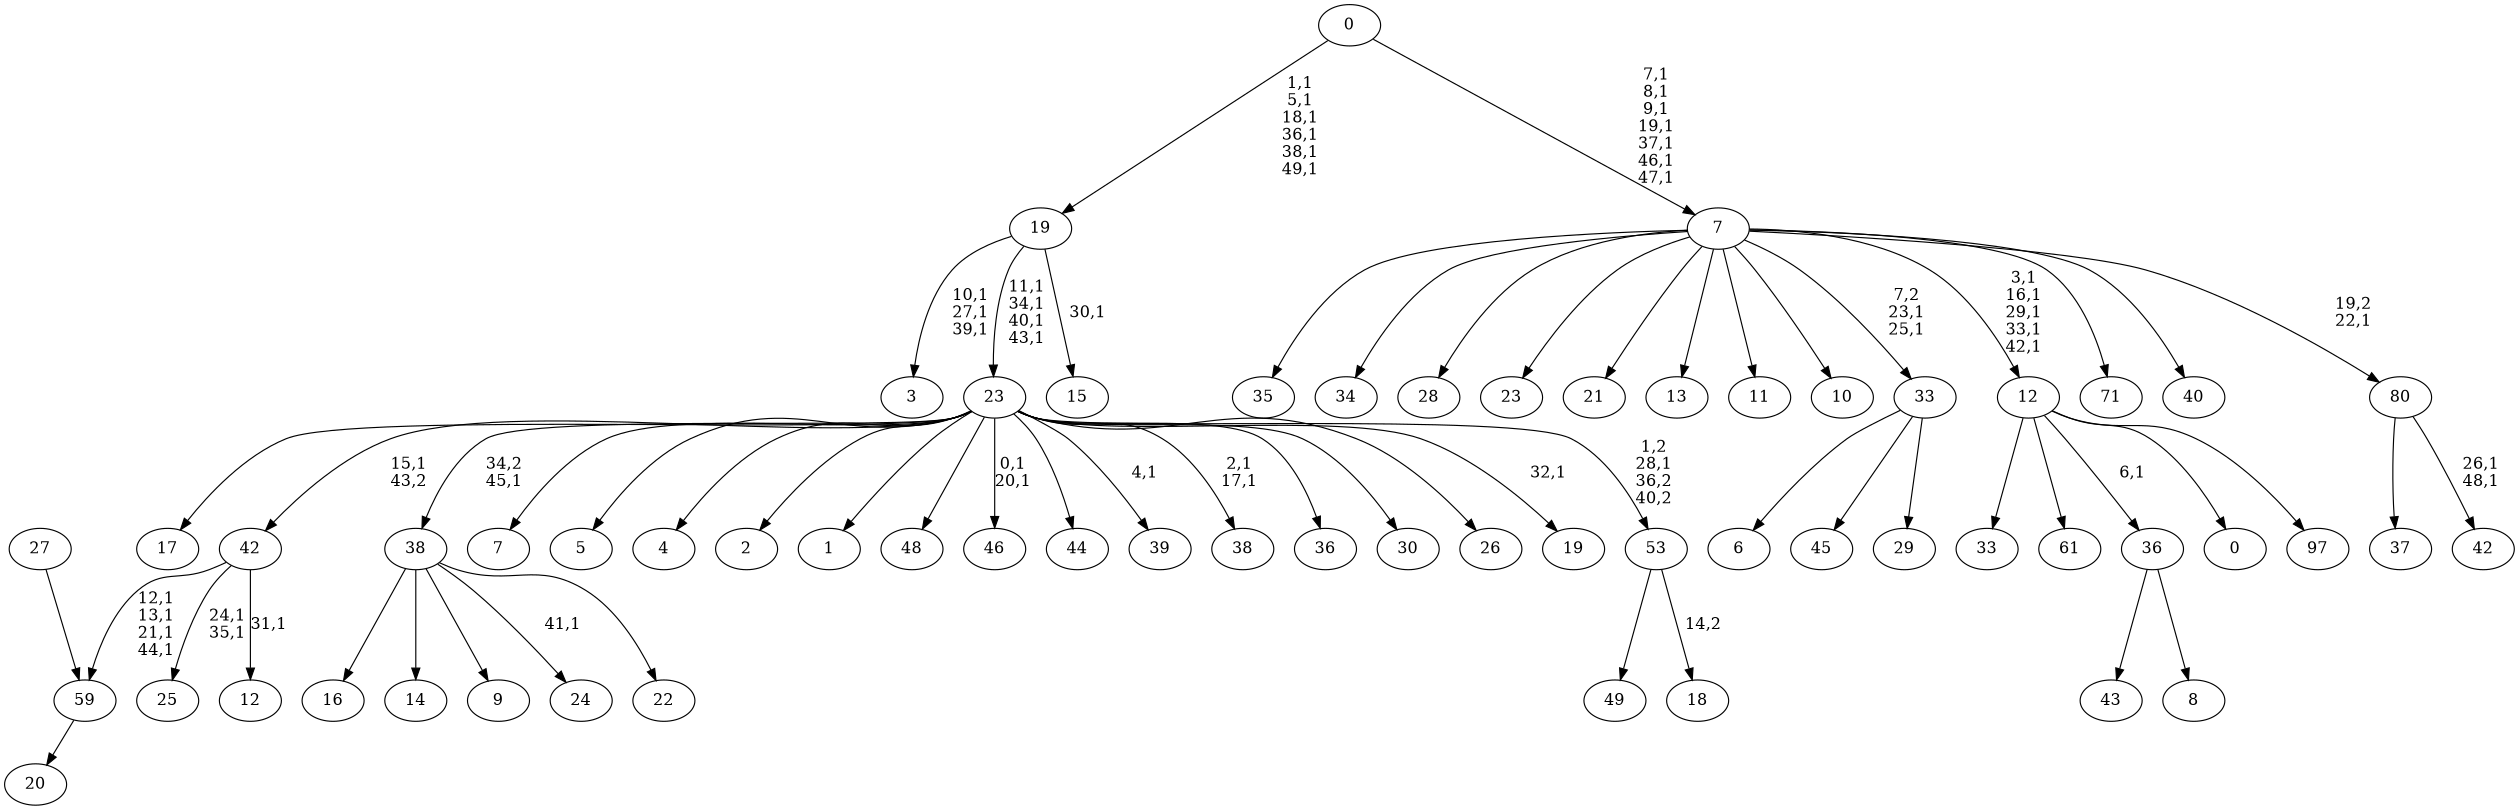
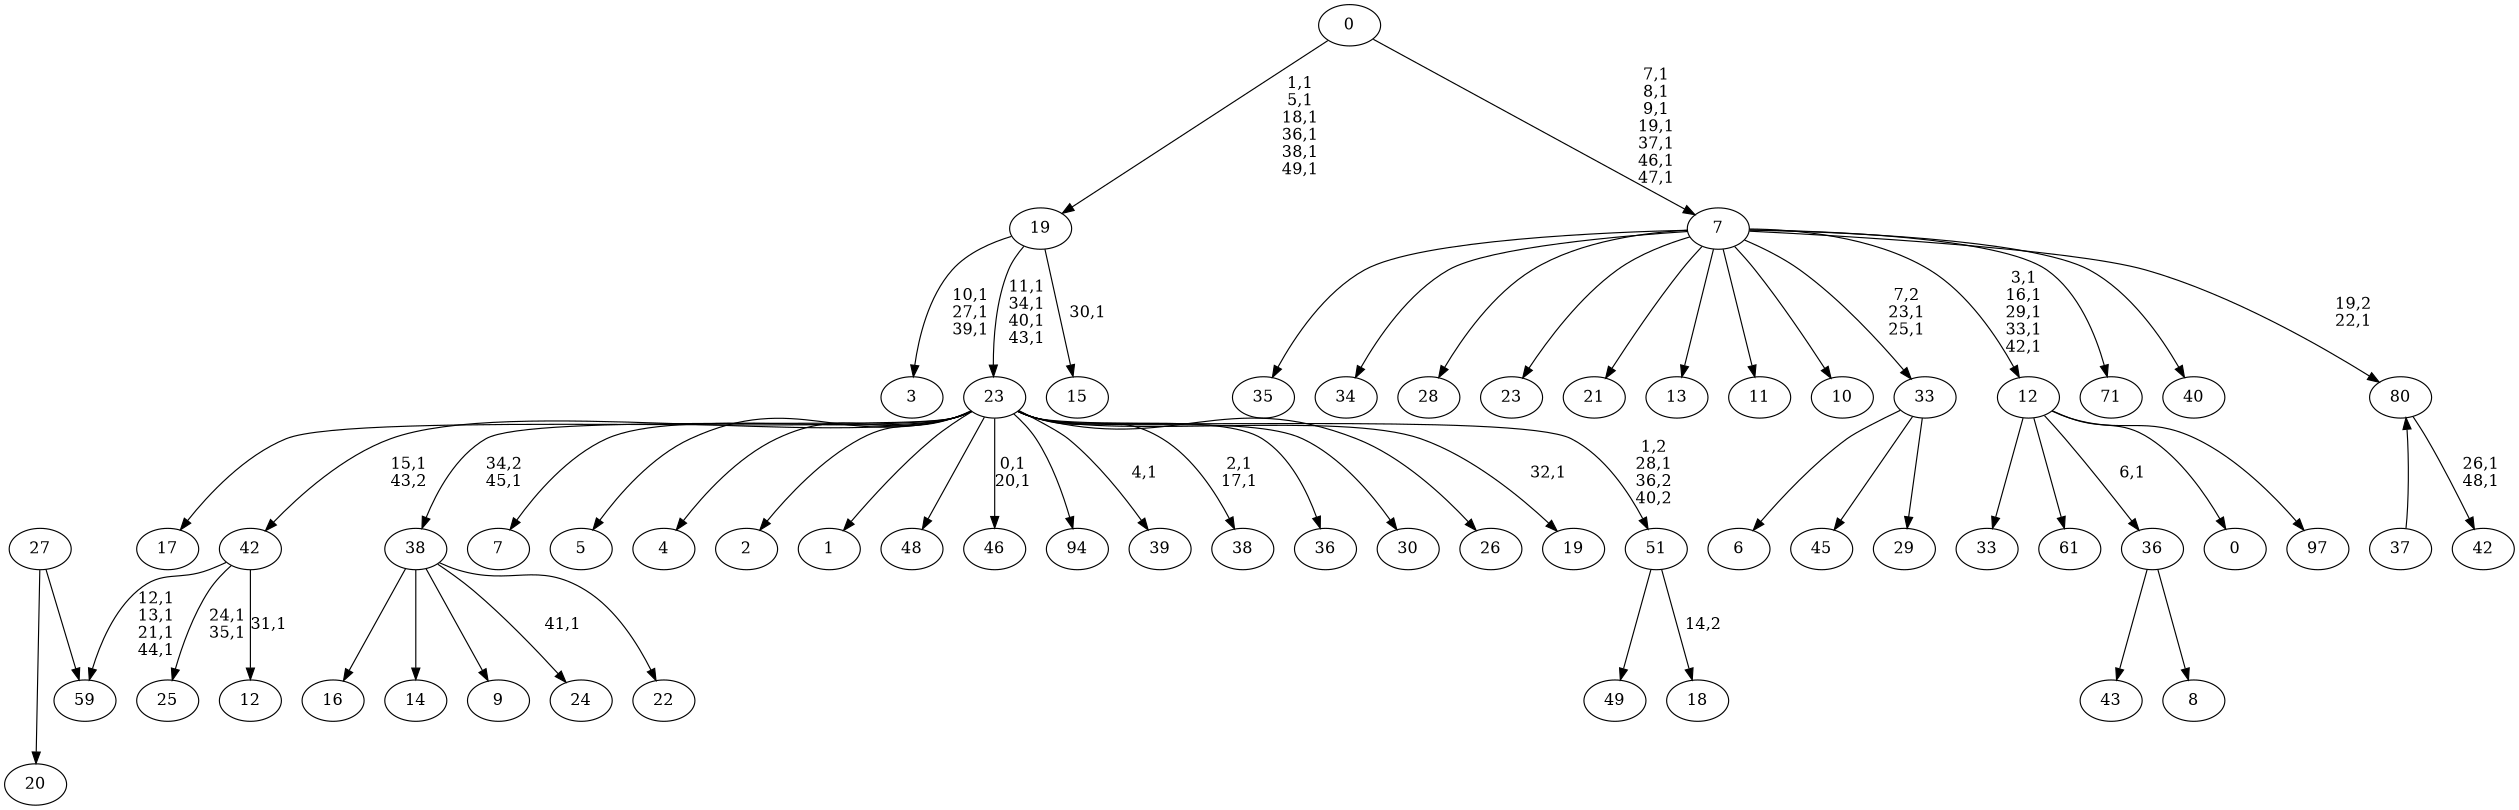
edge "80" -> "37": reversed
node "44": label "44" -> "94"
node "53": label "53" -> "51"
edge "59" -> "20": now "27" -> "20"
